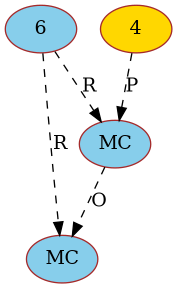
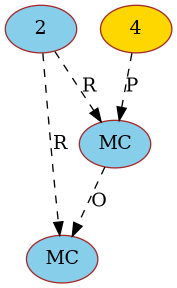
node "6": label "6" -> "2"
